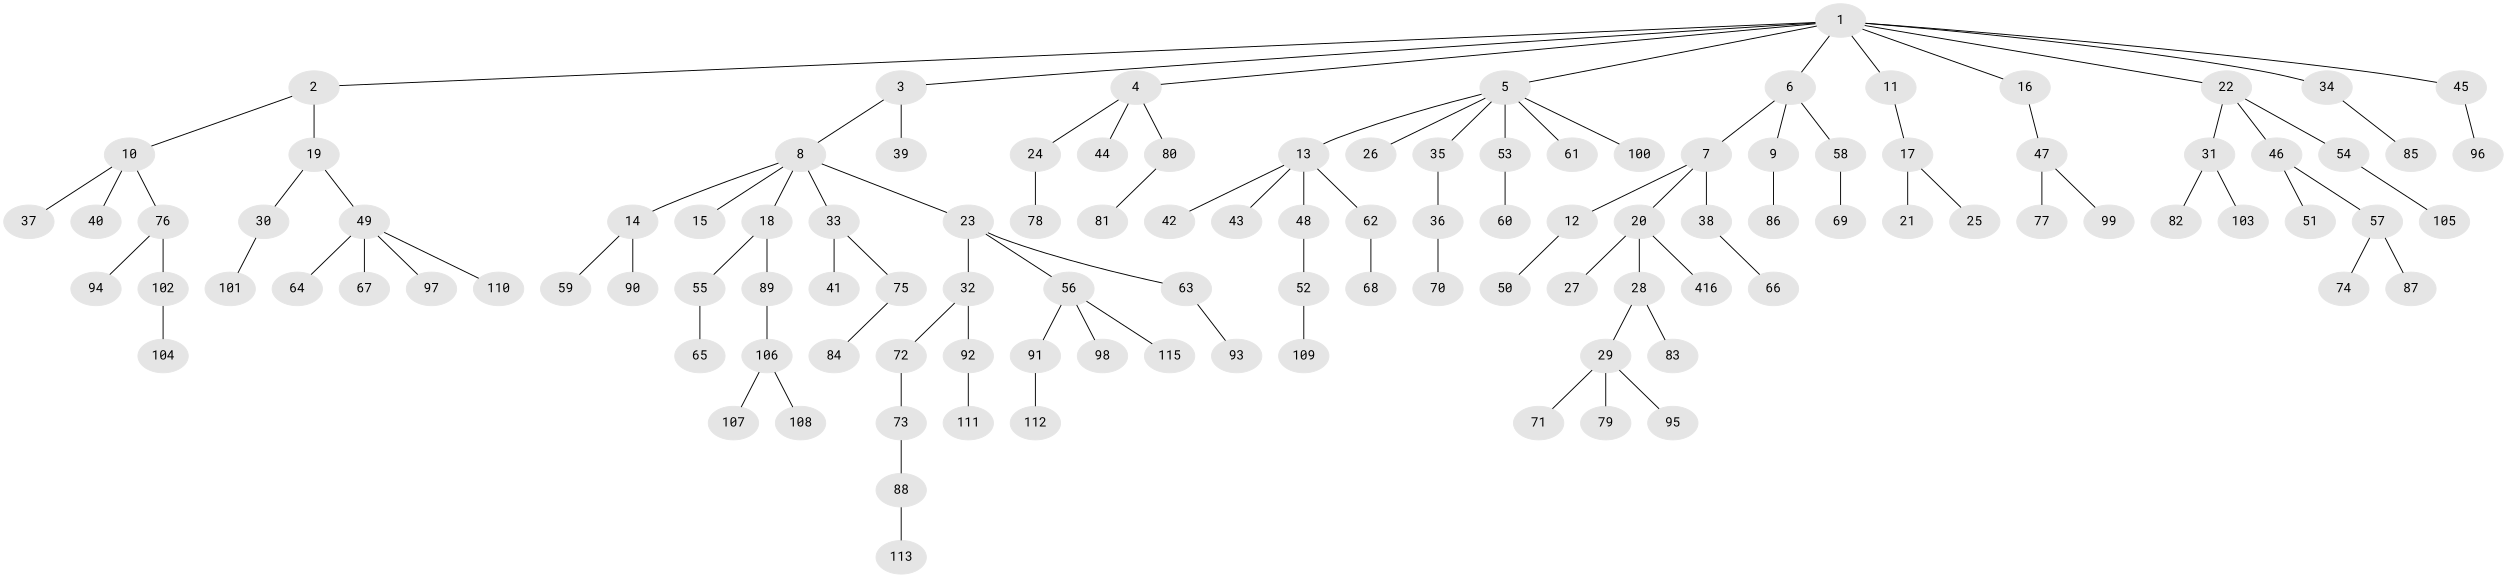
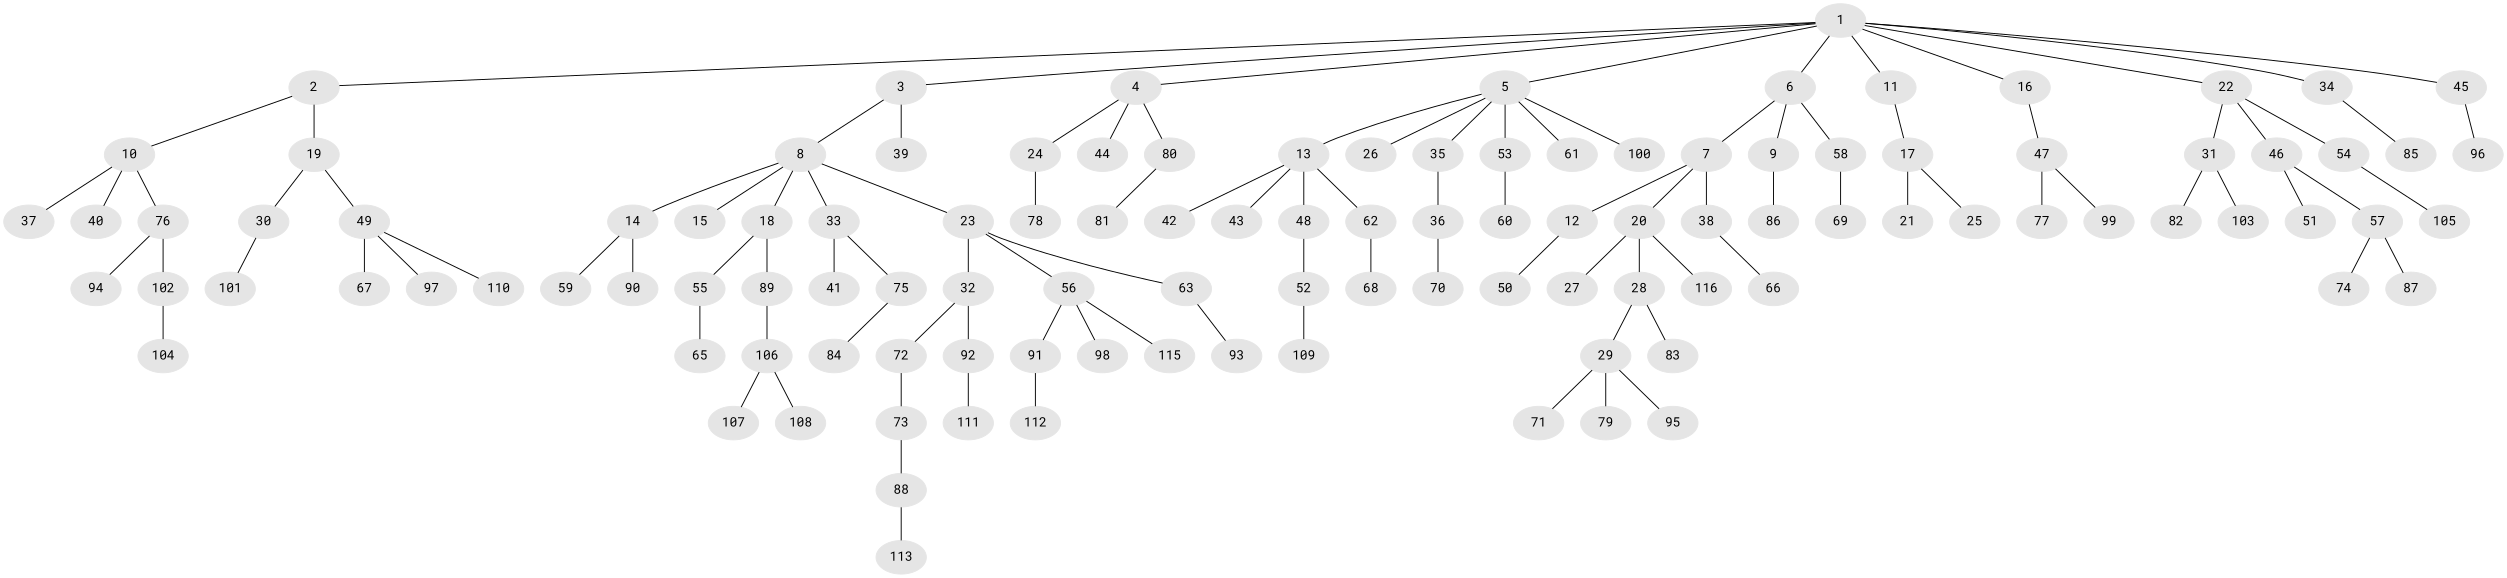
node "64": removed
node "416": label "416" -> "116"
